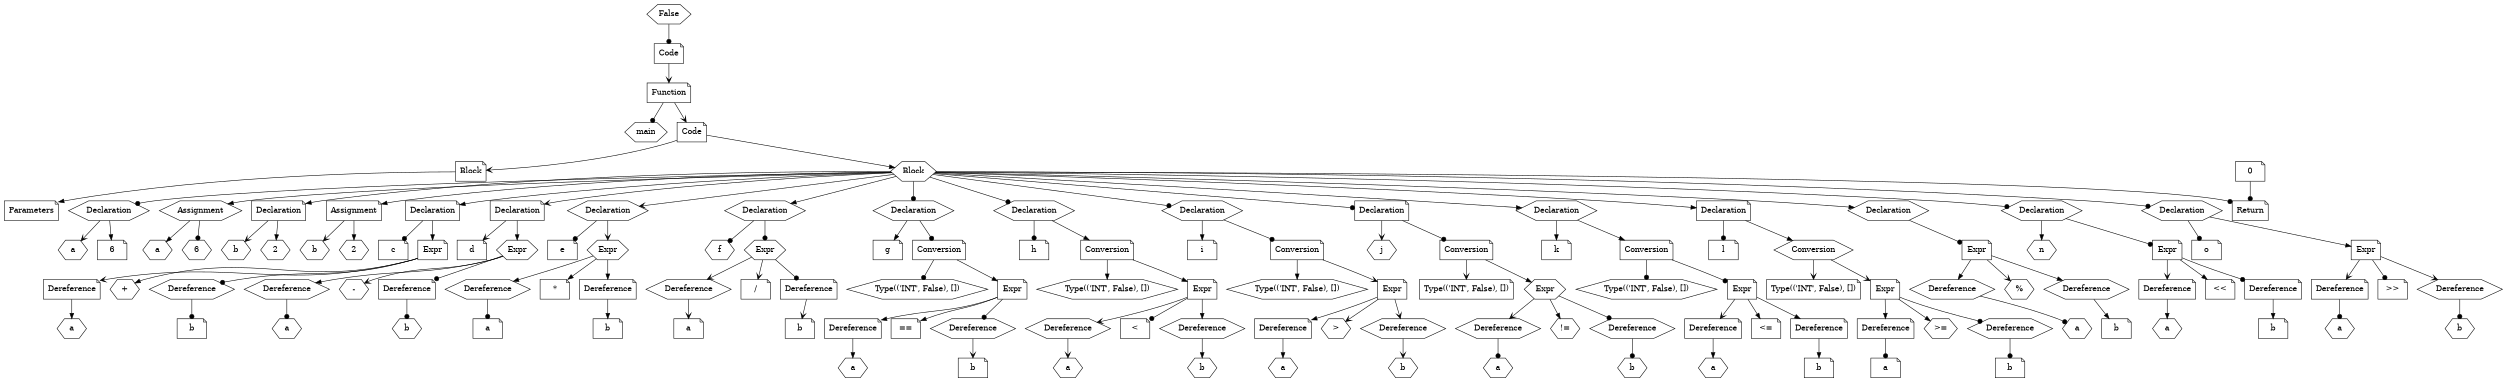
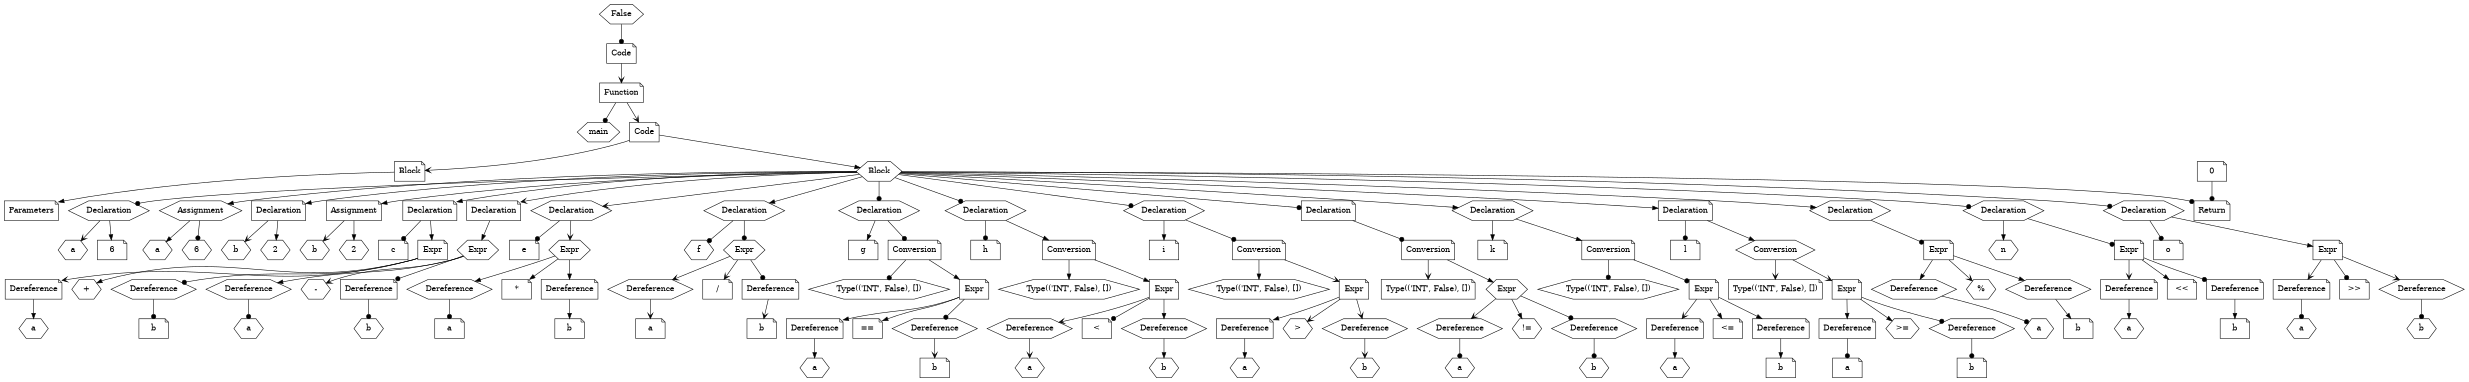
node "d": removed
node "j": removed
